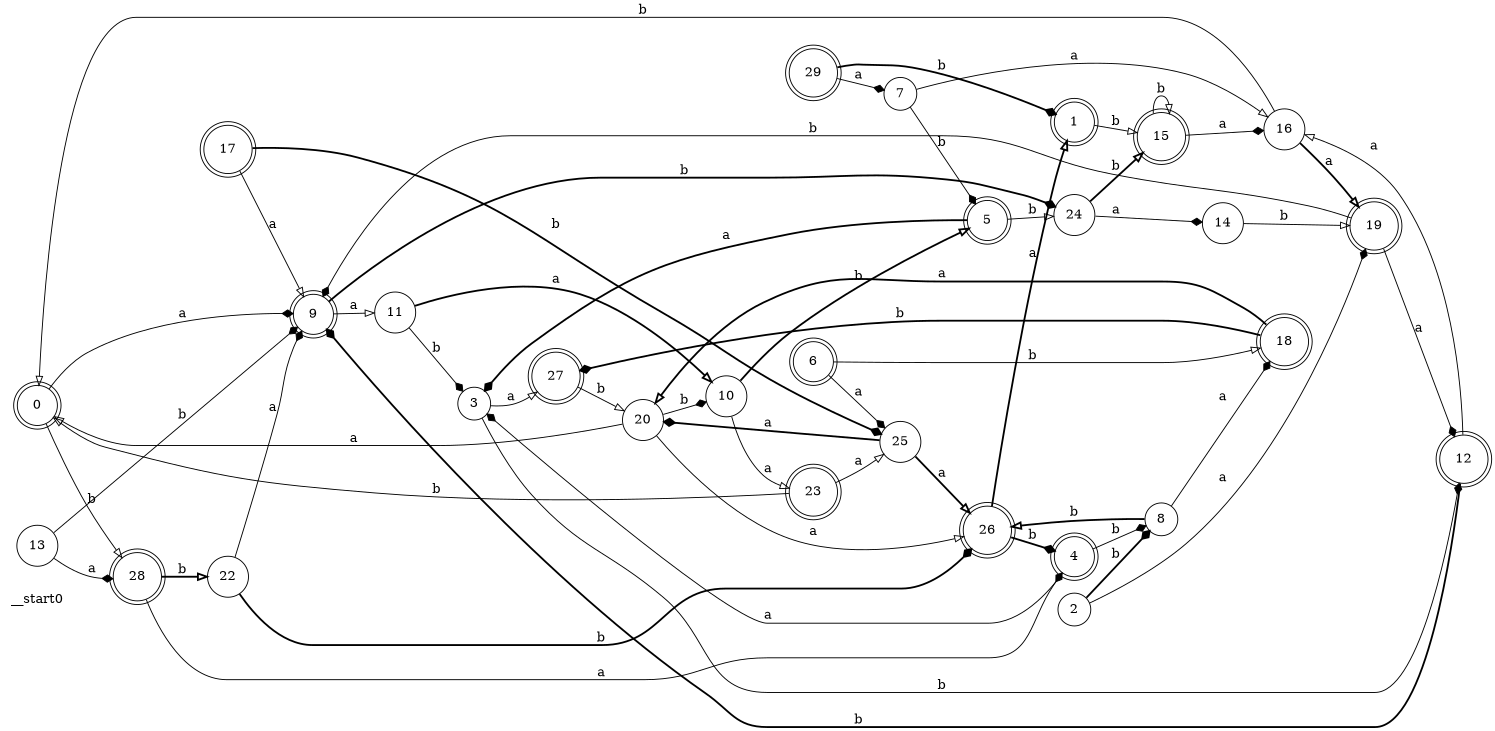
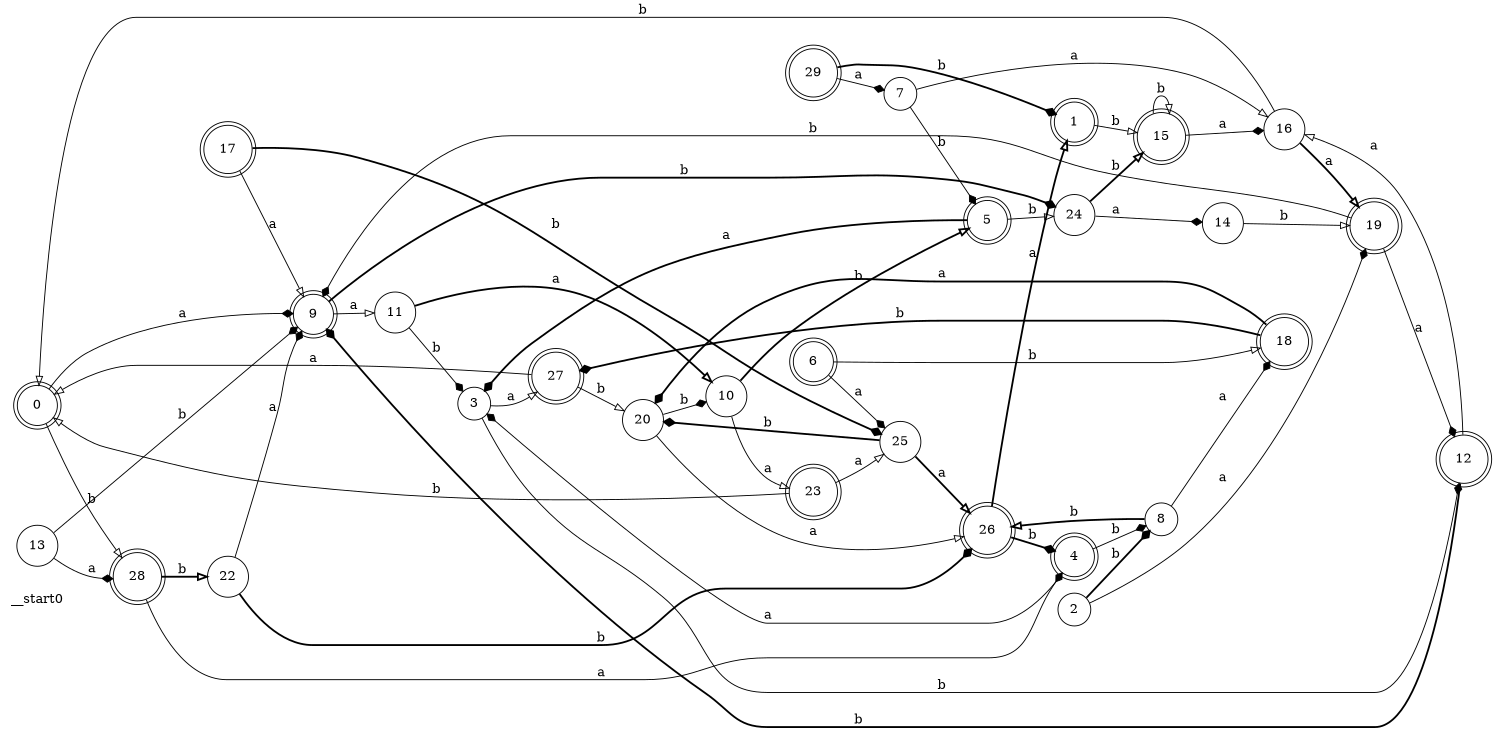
edge "18" -> "20": arrowhead onormal -> diamond
edge "25" -> "20": label "a" -> "b"
edge "20" -> "0": now "27" -> "0"
